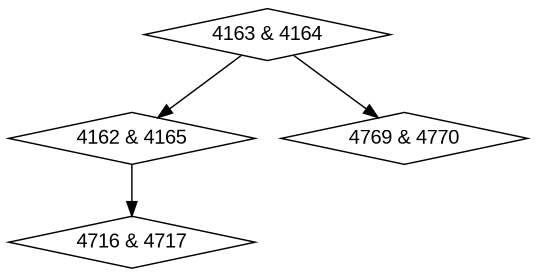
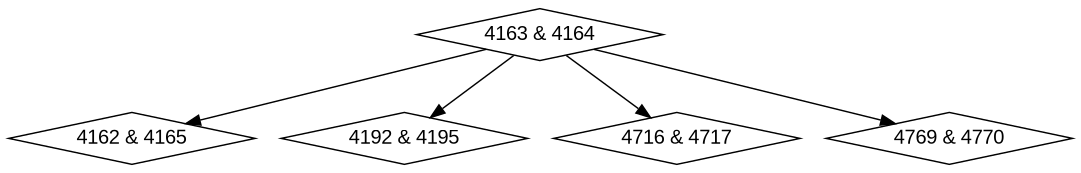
node "4192 & 4195": added
edge "4162 & 4165" -> "4716 & 4717": now "4163 & 4164" -> "4716 & 4717"
